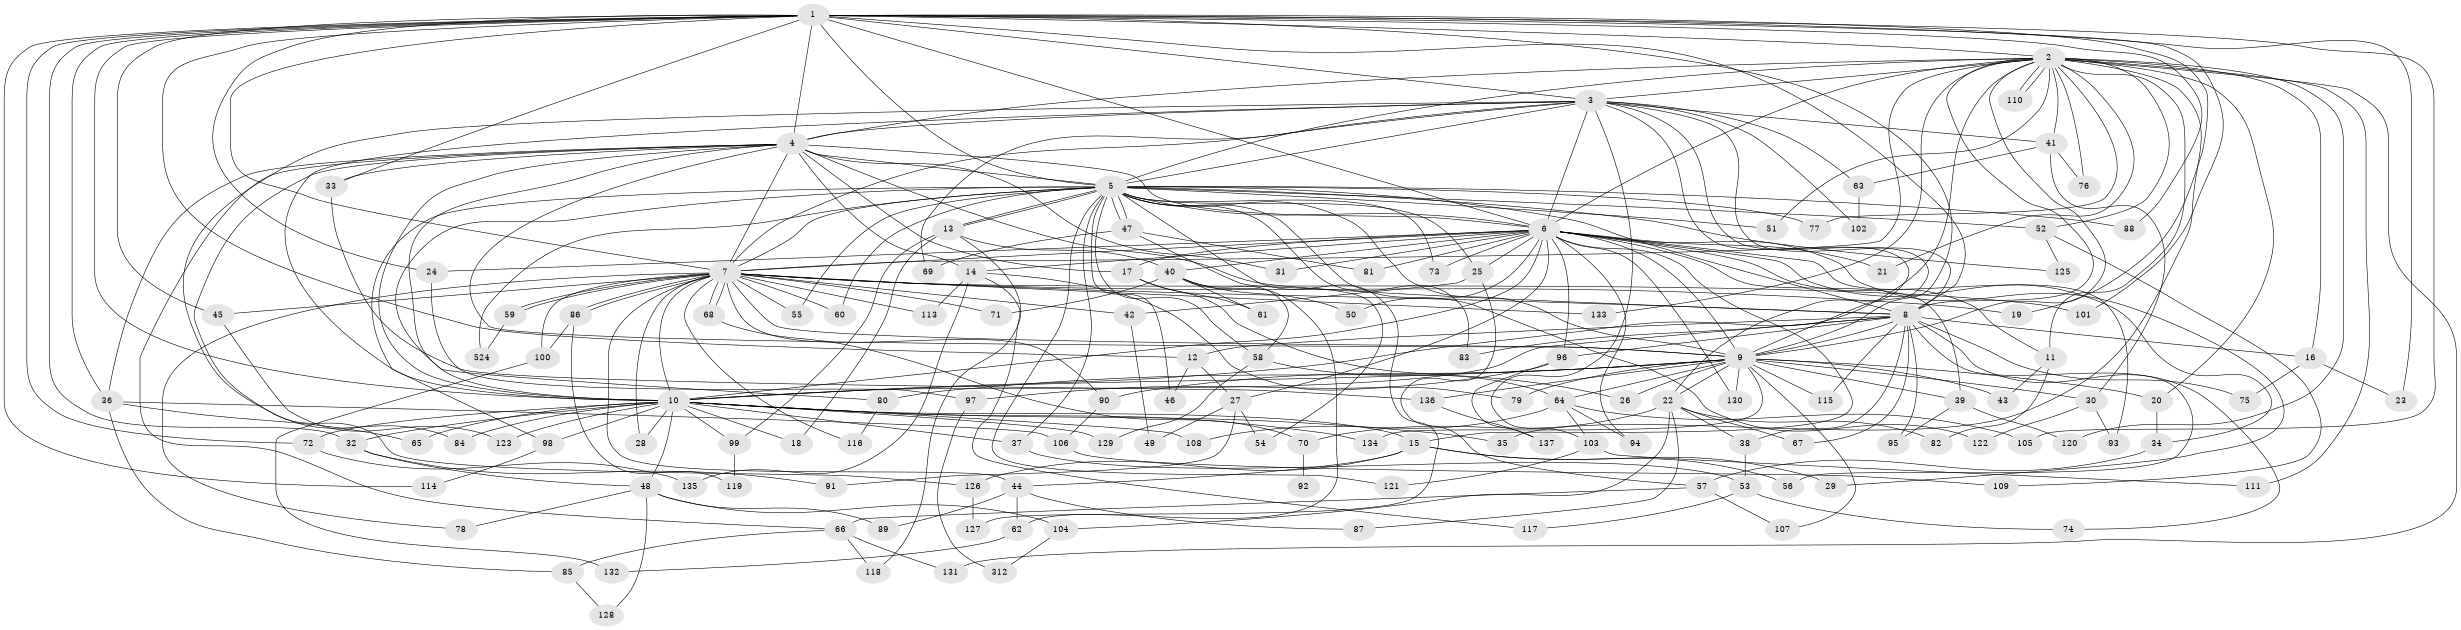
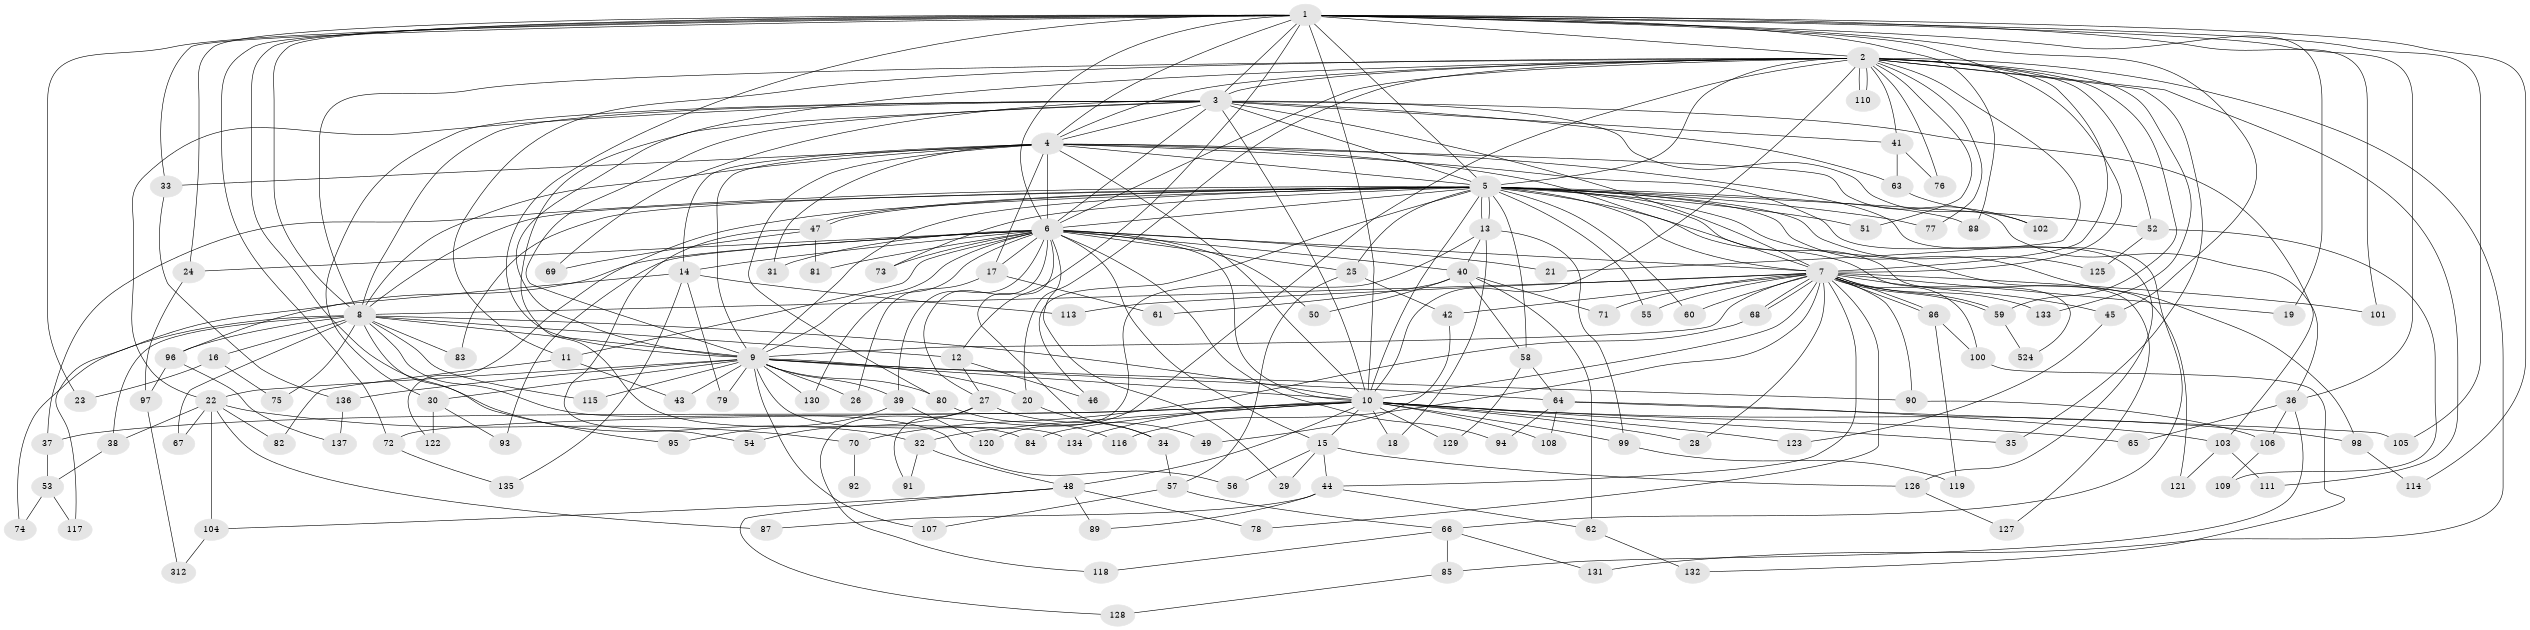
edge "2" -- "16": now "2" -- "59"
edge "41" -- "30": now "3" -- "30"
